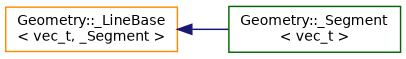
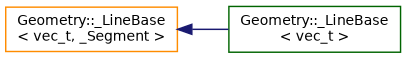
node "Geometry::_Segment < vec_t >": label "Geometry::_Segment < vec_t >" -> "Geometry::_LineBase < vec_t >"
